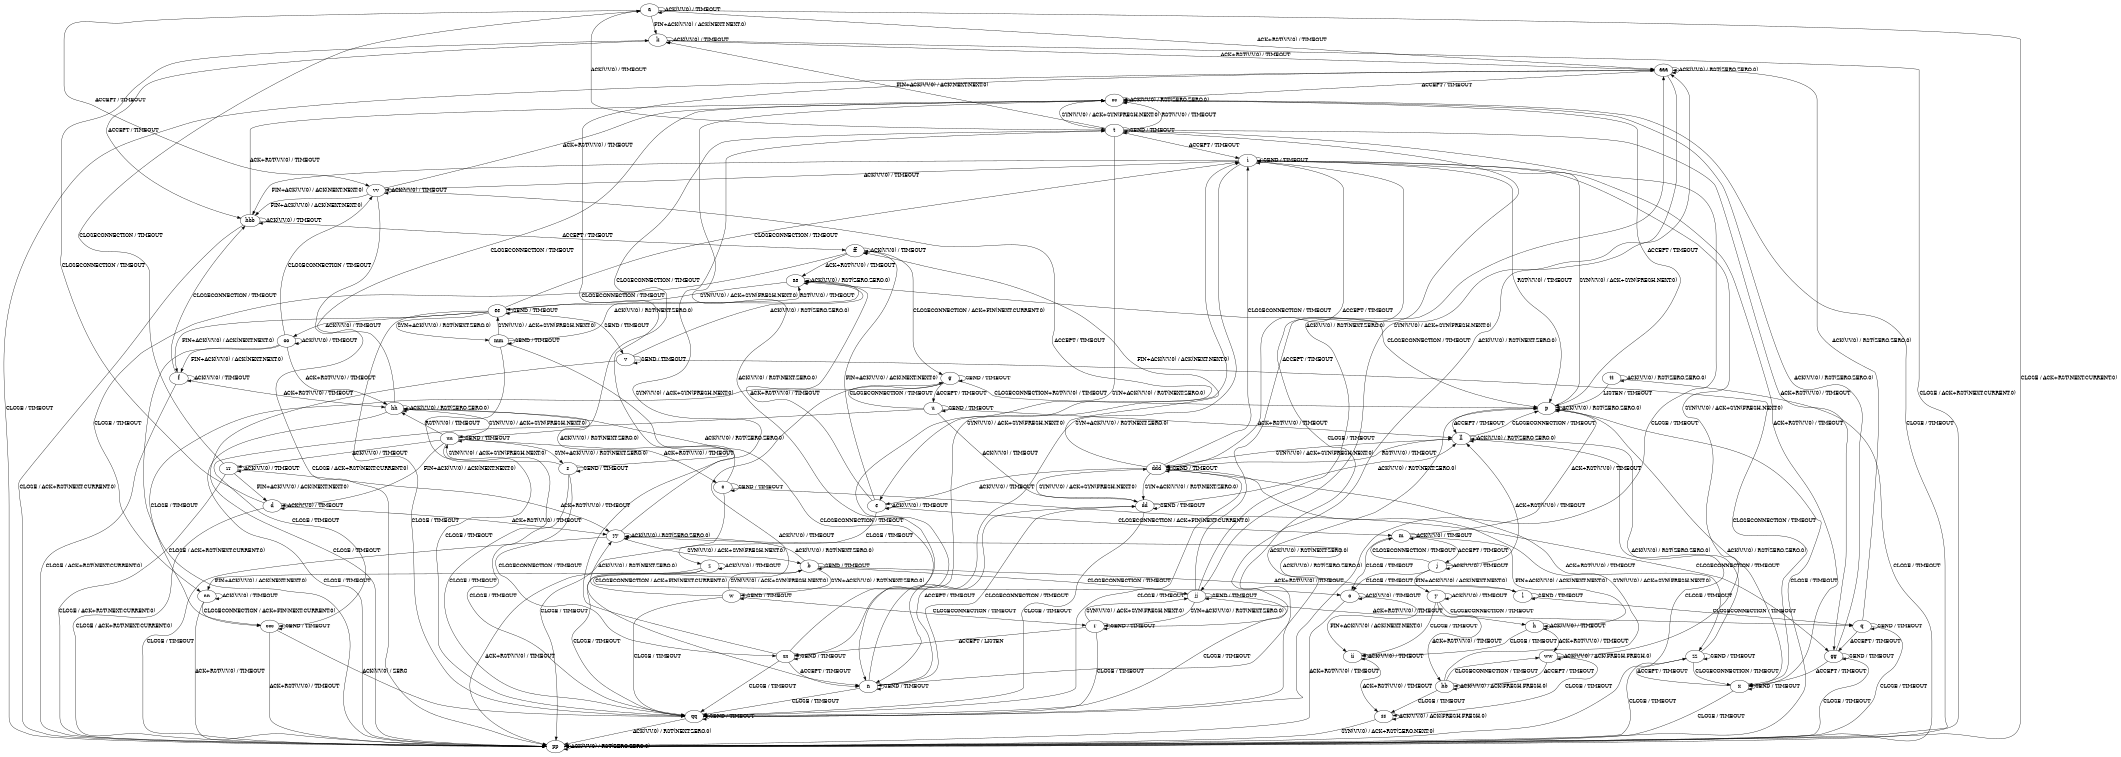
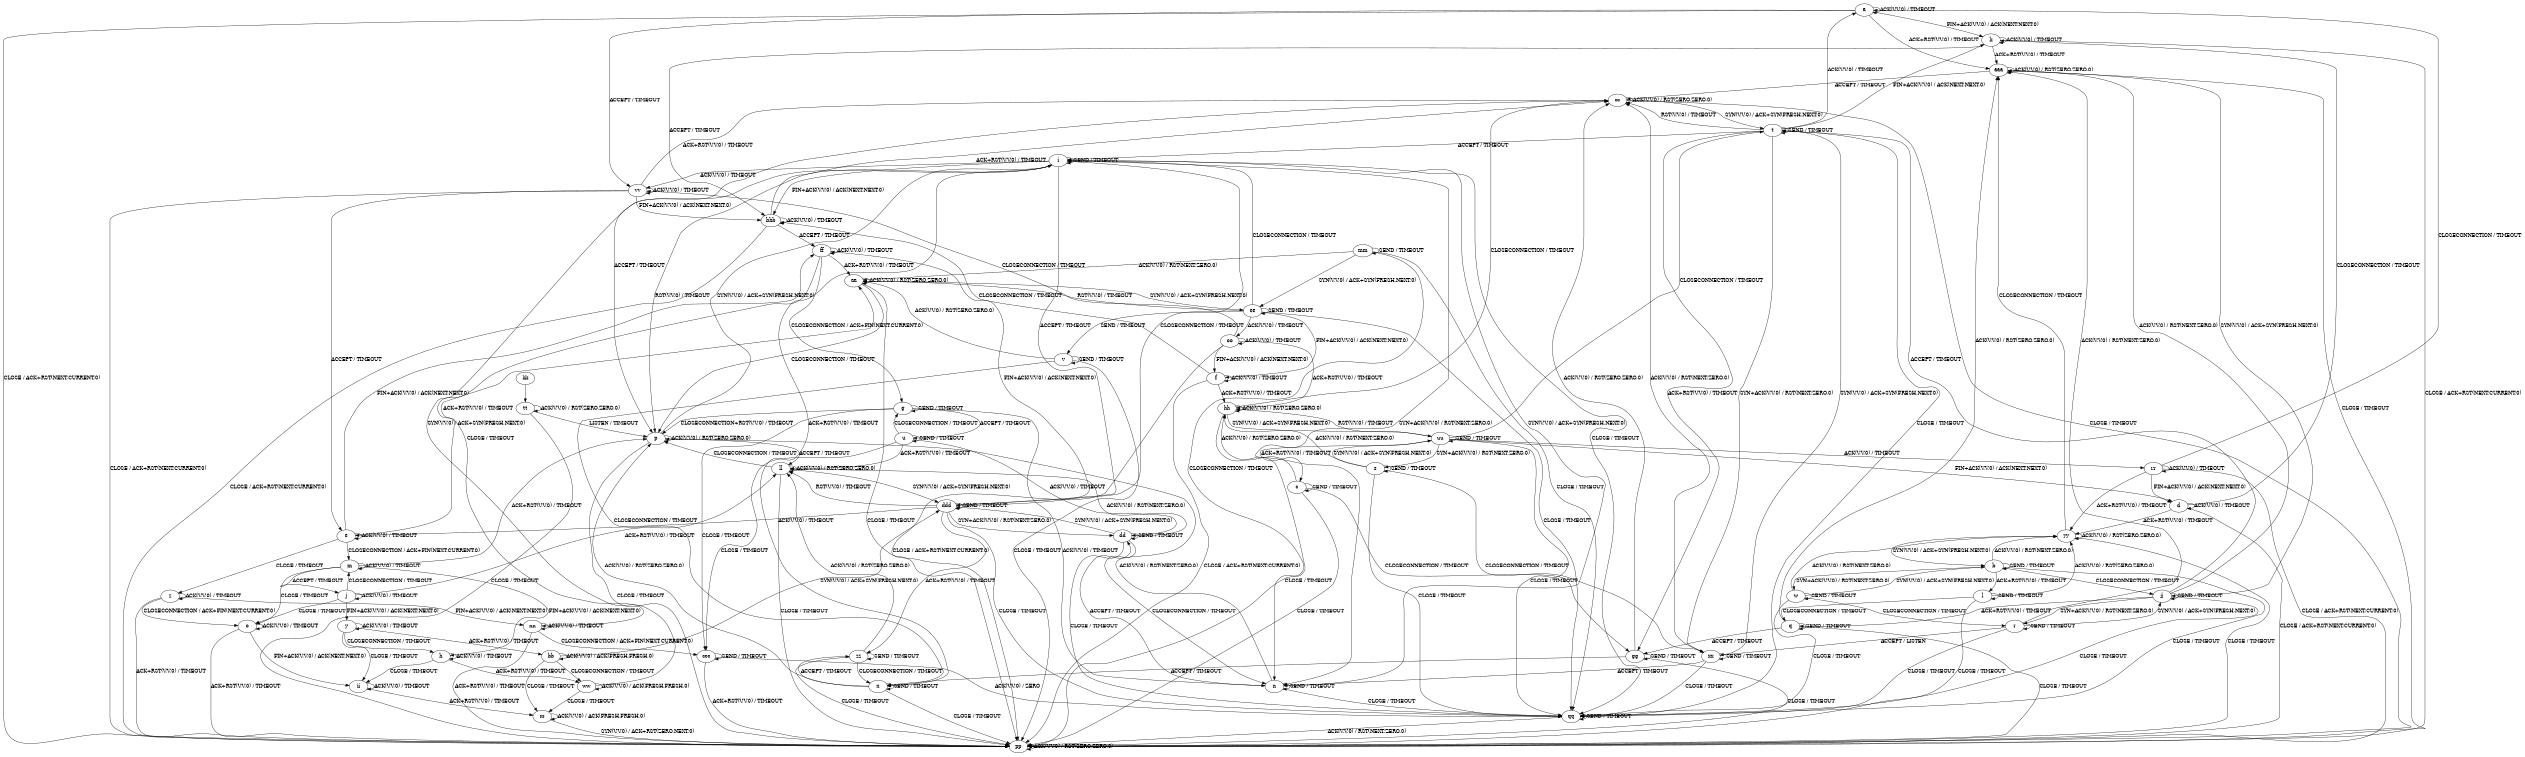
edge "ee" -> "mm": removed, label "SYN+ACK(V,V,0) / RST(NEXT,ZERO,0)"
node "kk": added
edge "aa" -> "pp": added, label "CLOSE / TIMEOUT"
edge "ww" -> "bb": removed, label "ACCEPT / TIMEOUT"
edge "l" -> "pp": added, label "CLOSE / TIMEOUT"
